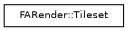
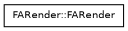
node "FARender::Tileset": label "FARender::Tileset" -> "FARender::FARender"
